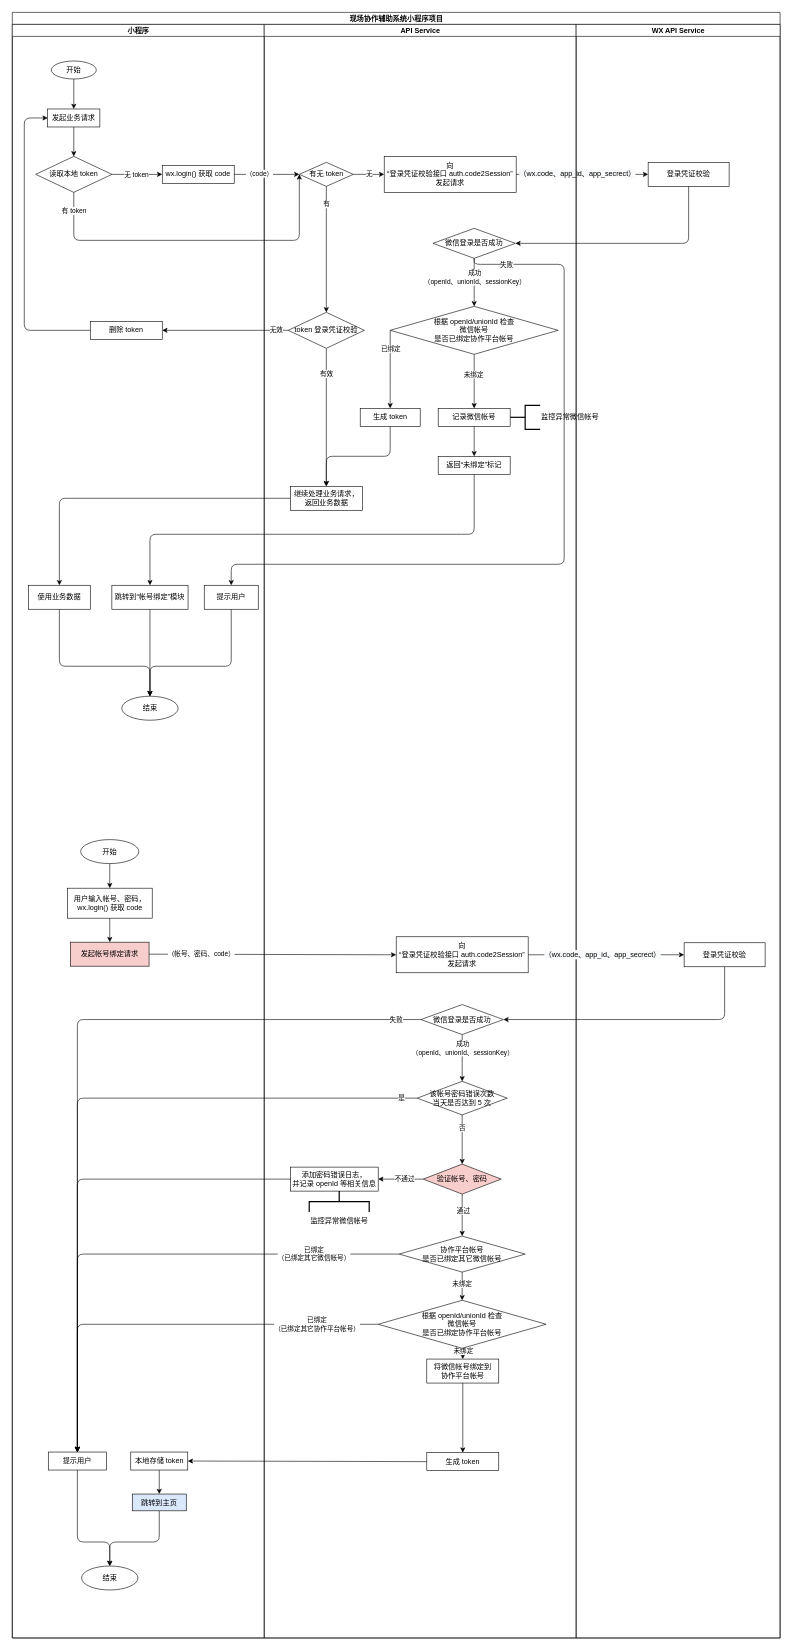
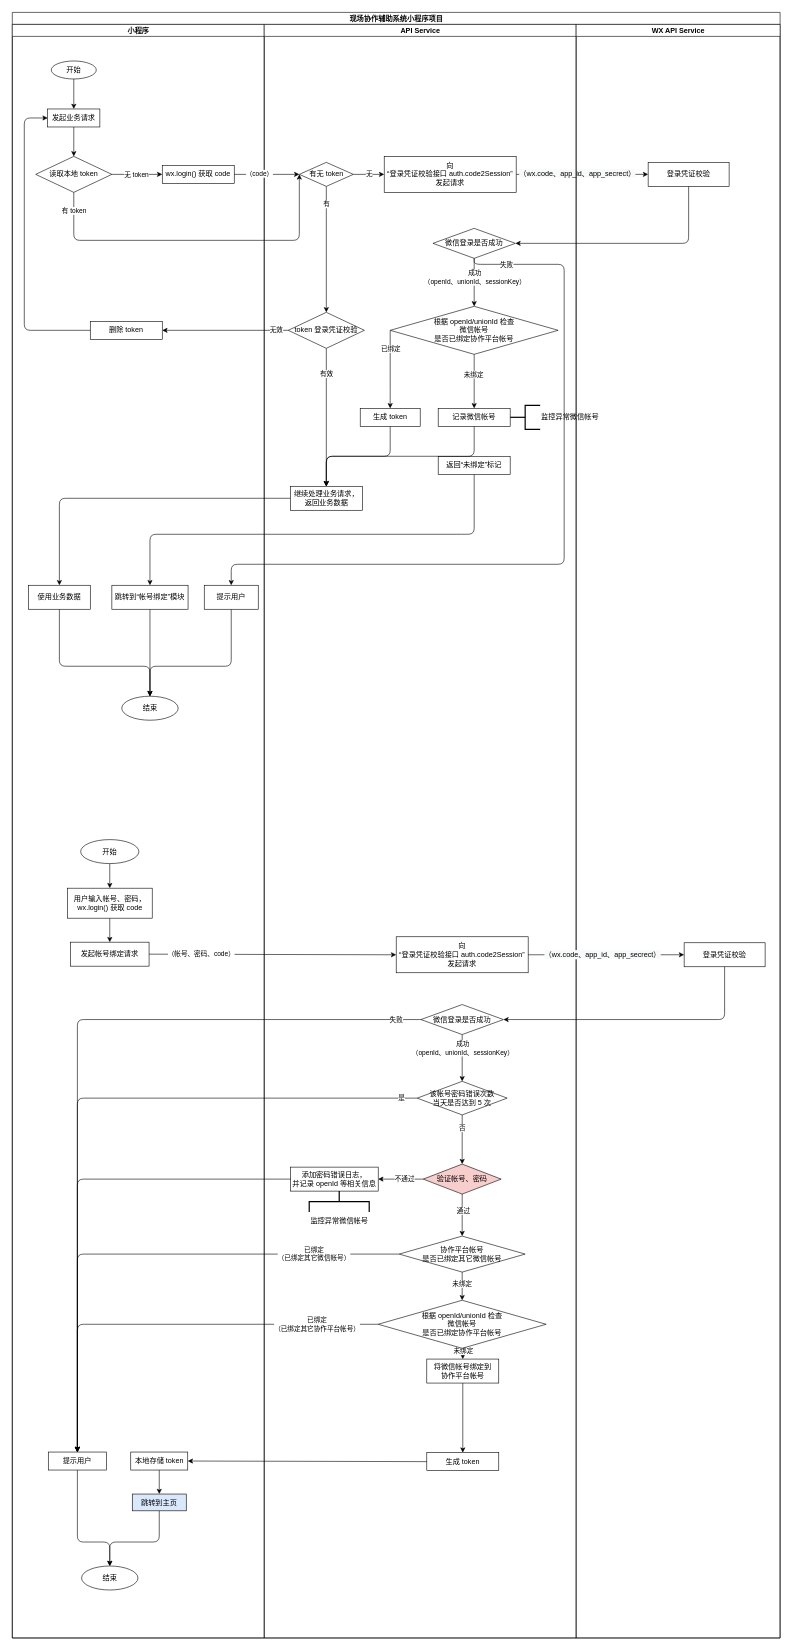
edge "记录微信帐号" -> "返回“未绑定”标记": now "记录微信帐号" -> "继续处理业务请求， 返回业务数据"
node "发起帐号绑定请求": fillcolor #f8cecc -> #ffffff
